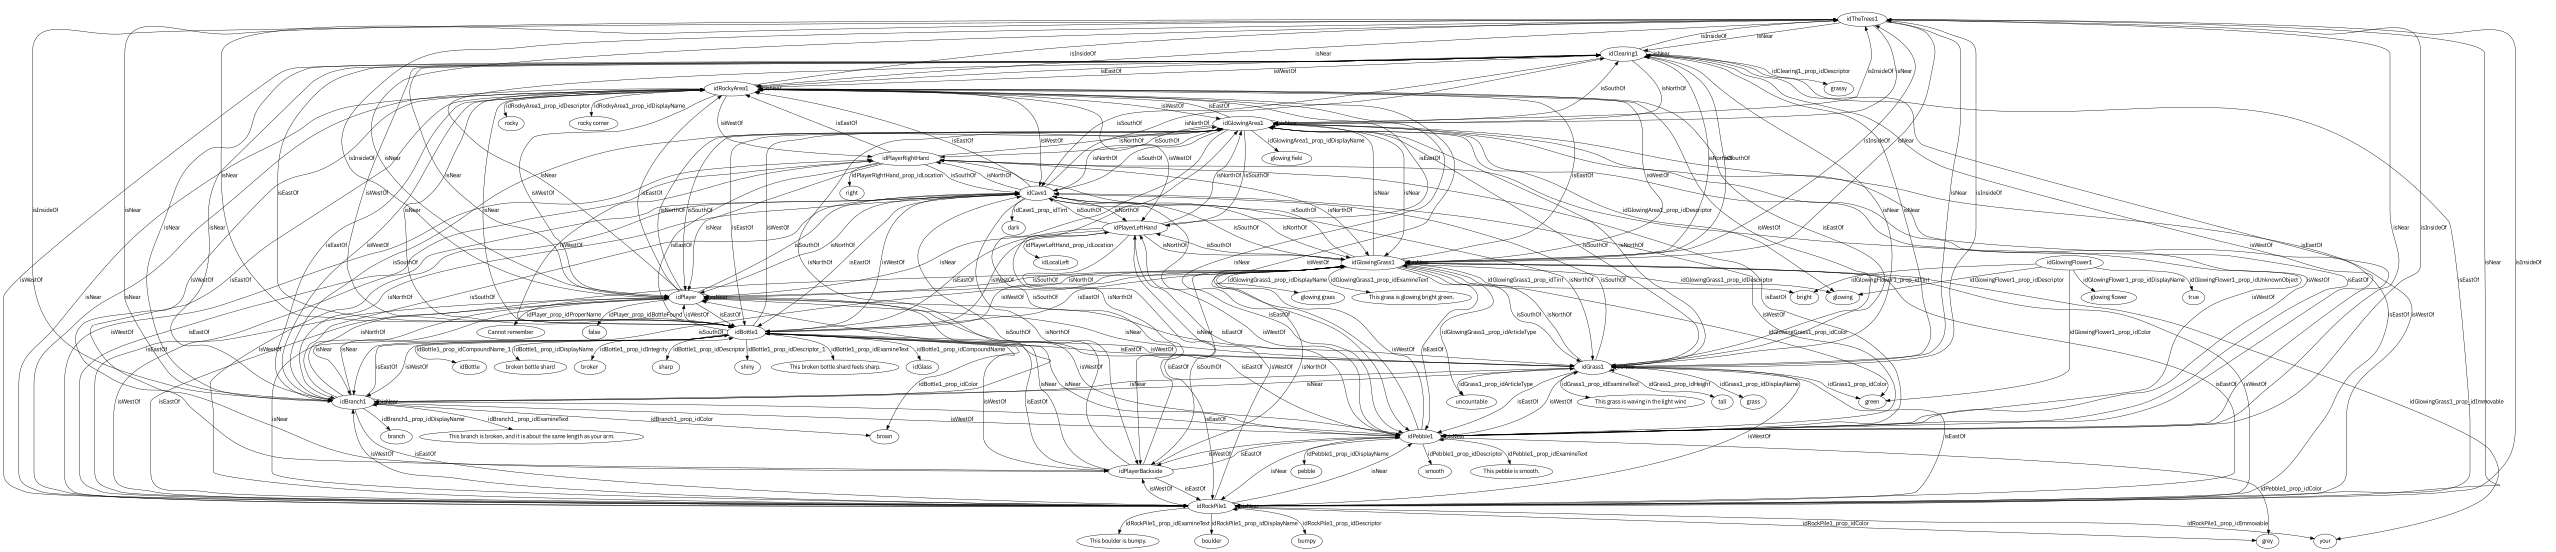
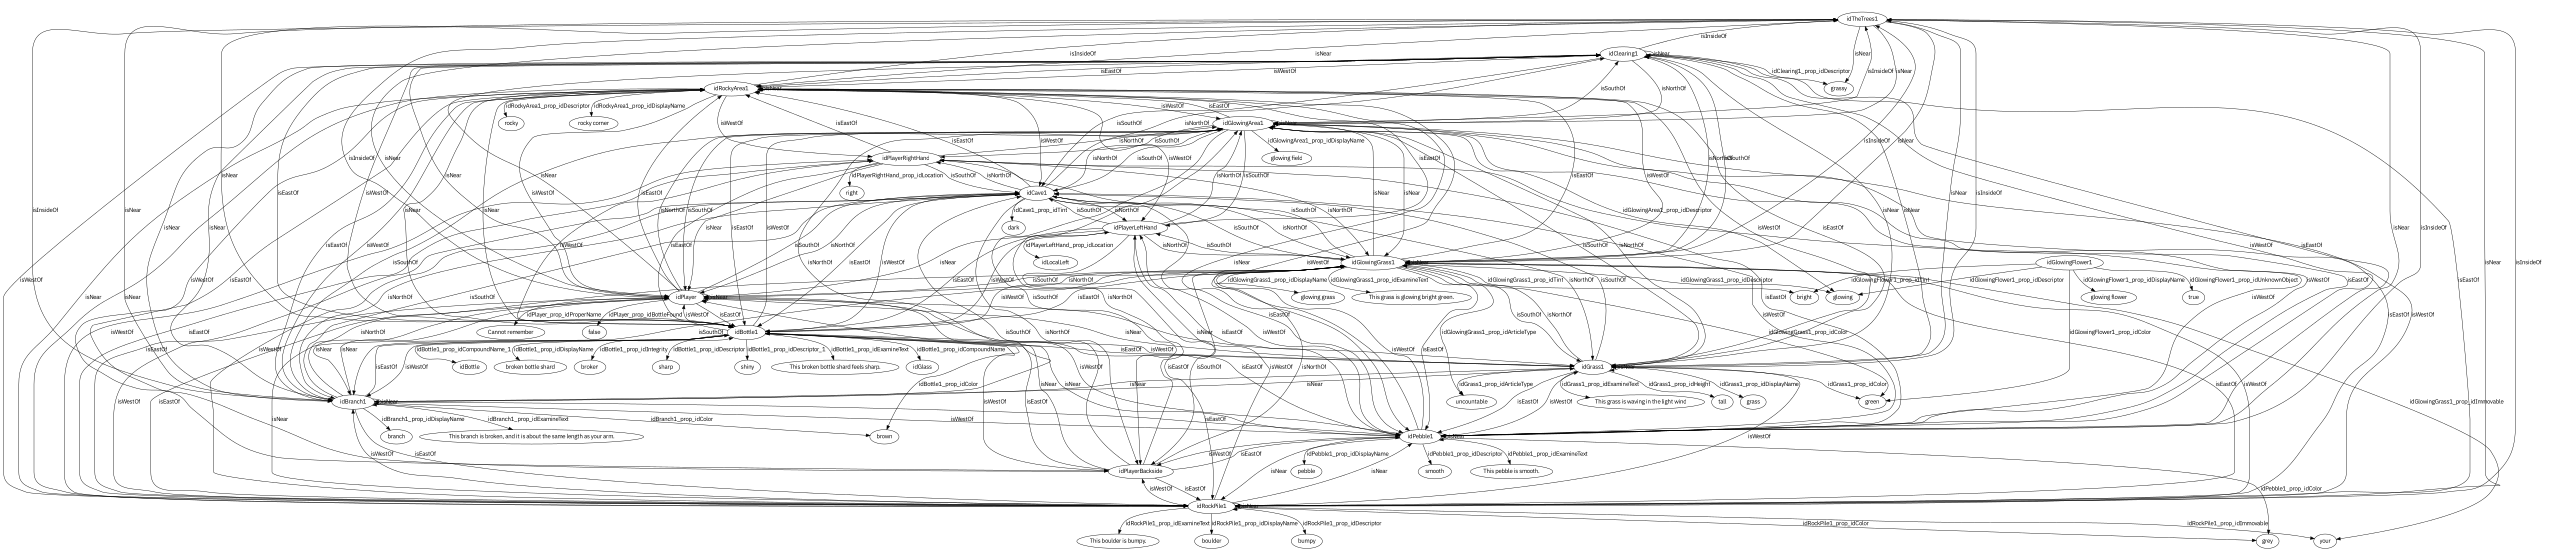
edge "idTheTrees1" -> "idClearing1": now "idTheTrees1" -> "grassy"
edge "idGrass1" -> "idRockPile1": removed, label "isEastOf"
